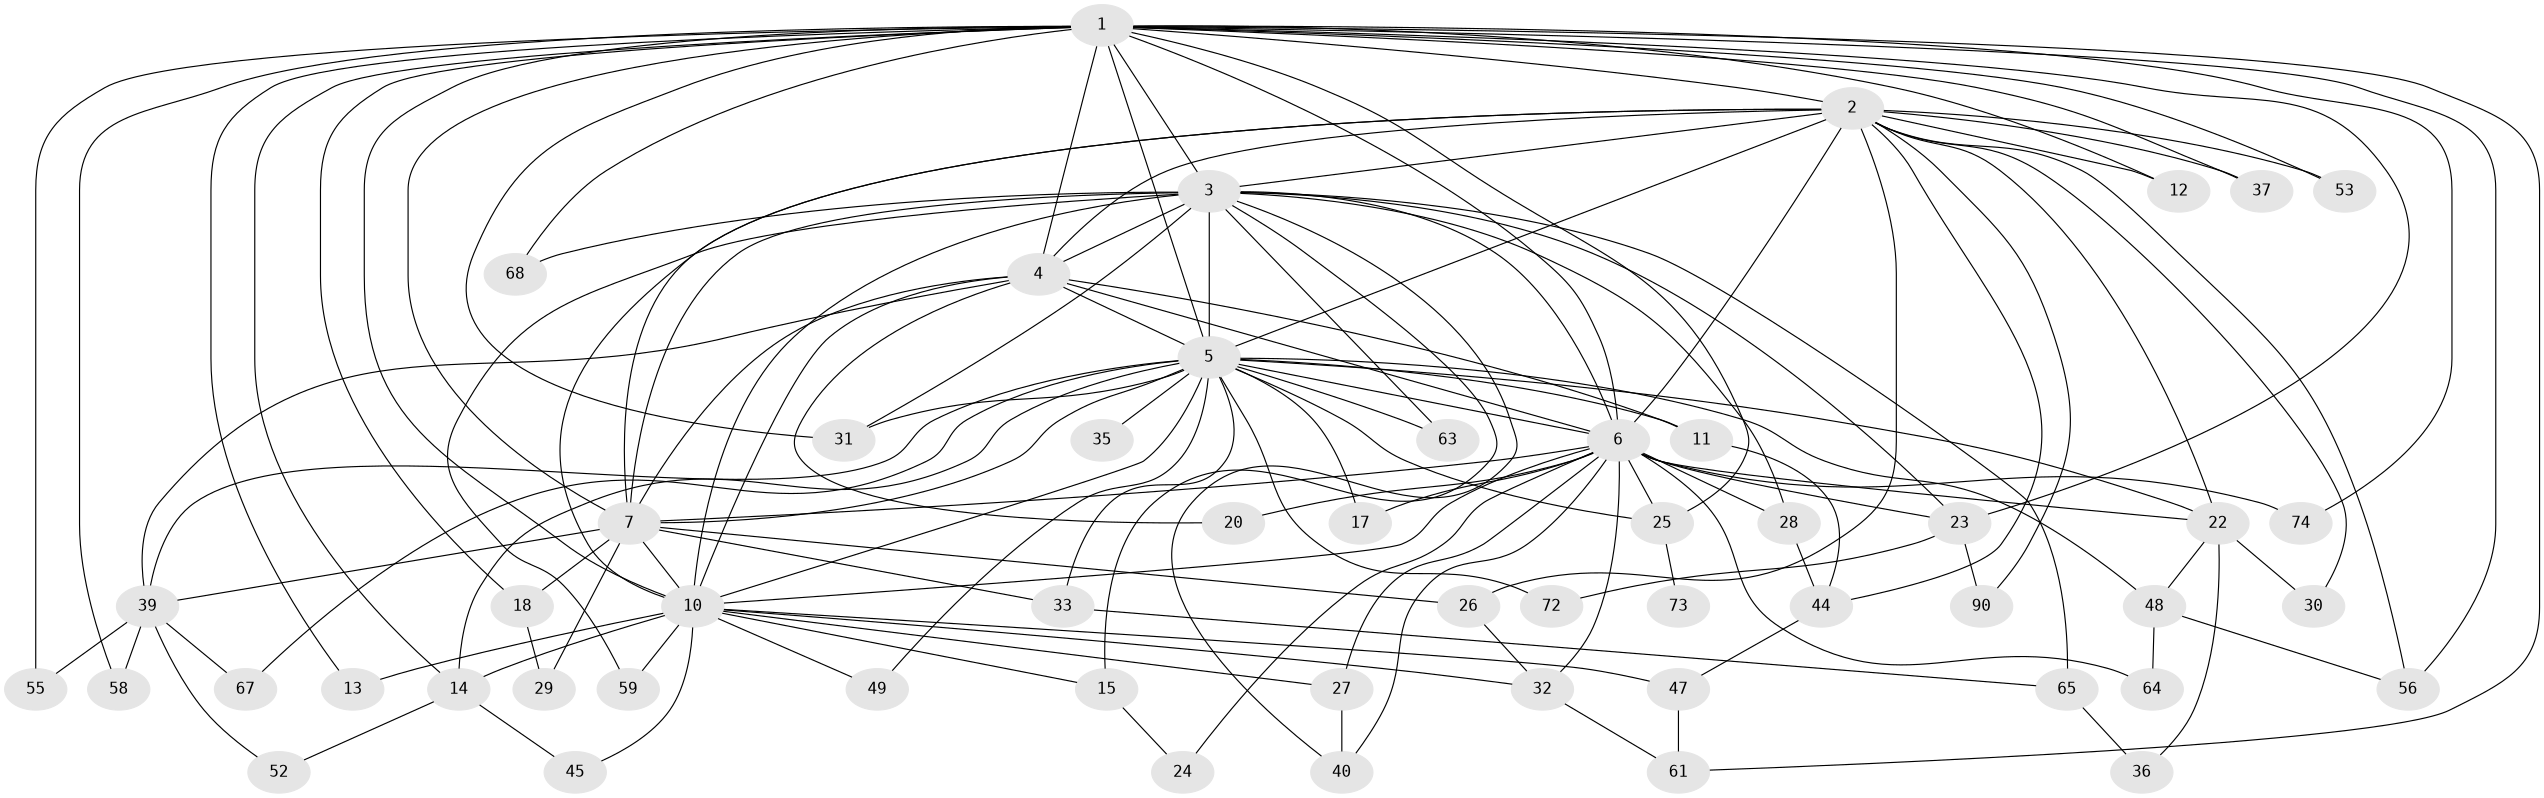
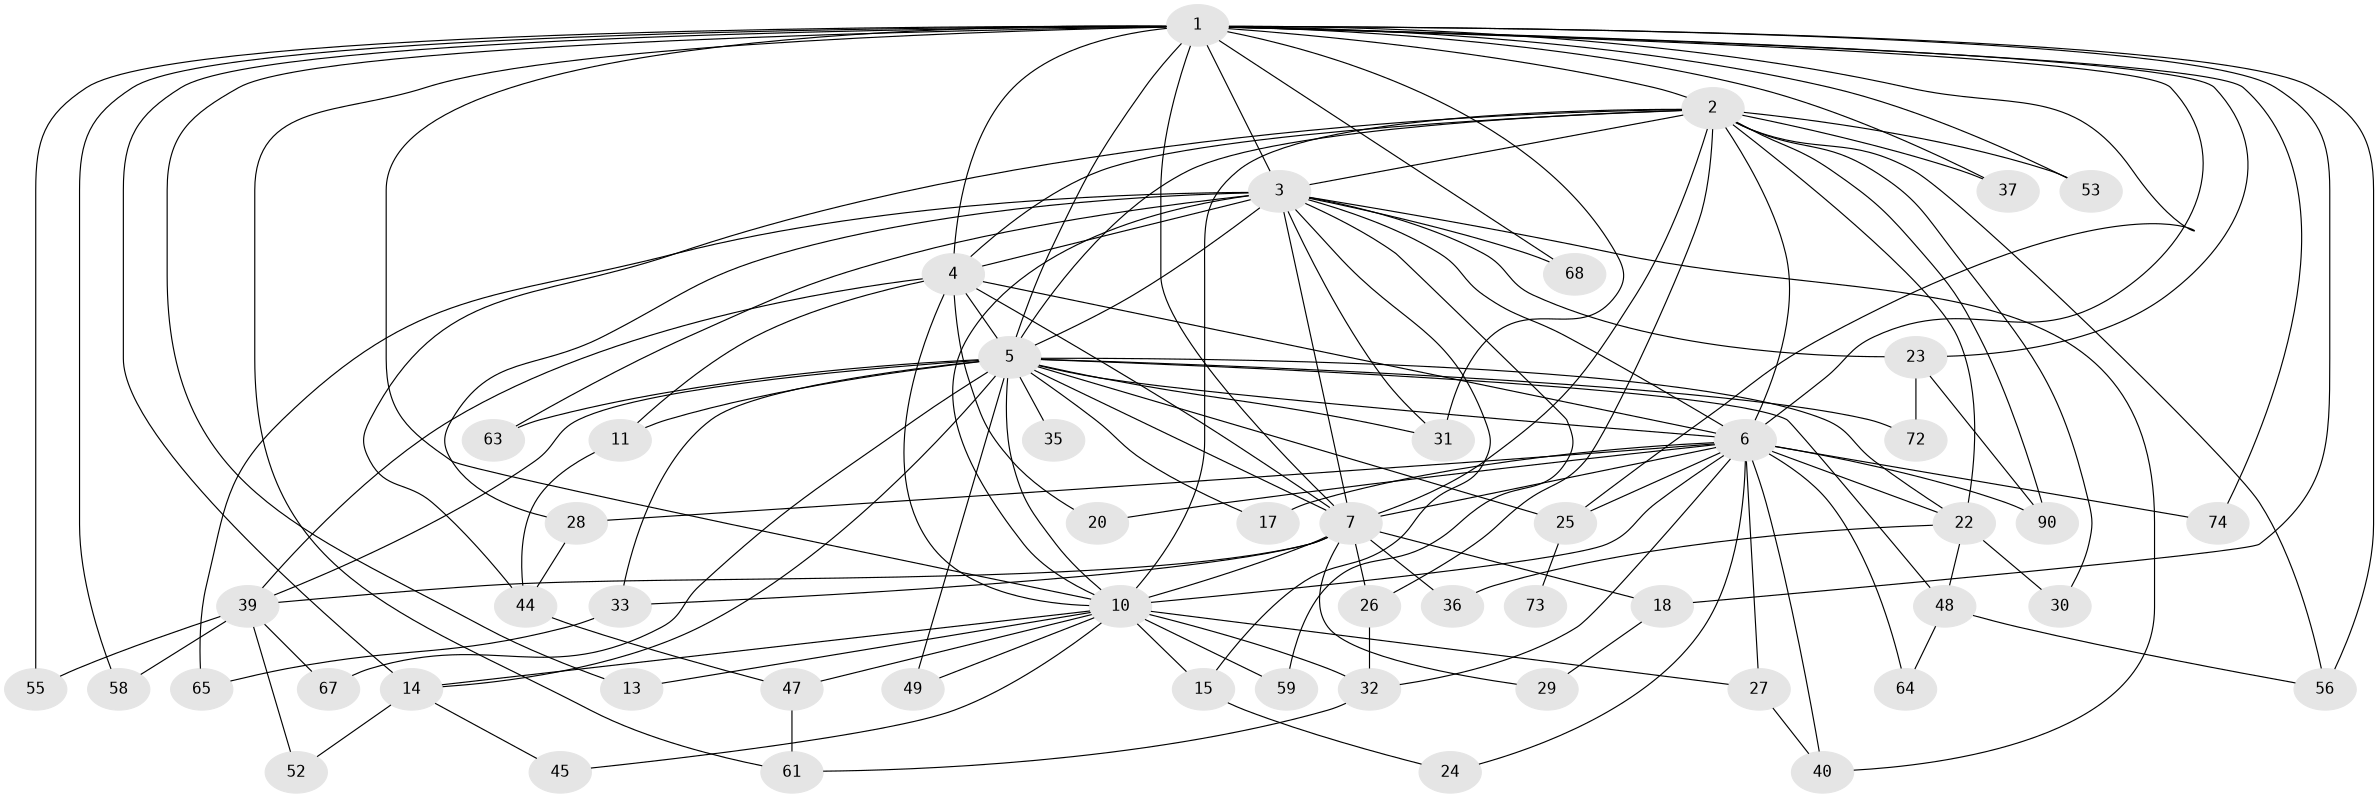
node "12": removed
edge "6" -- "23": now "6" -- "90"
edge "65" -- "36": now "7" -- "36"
